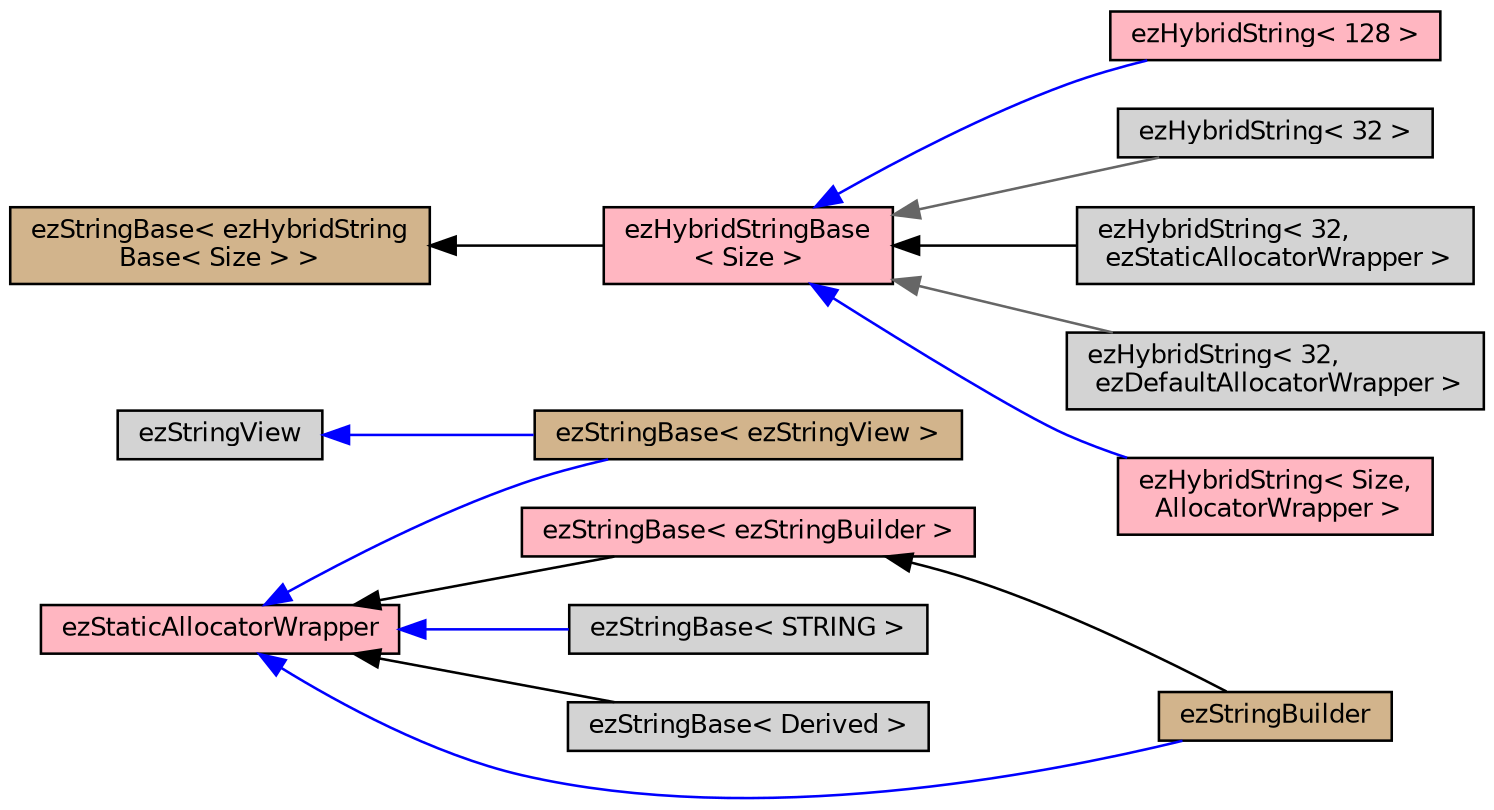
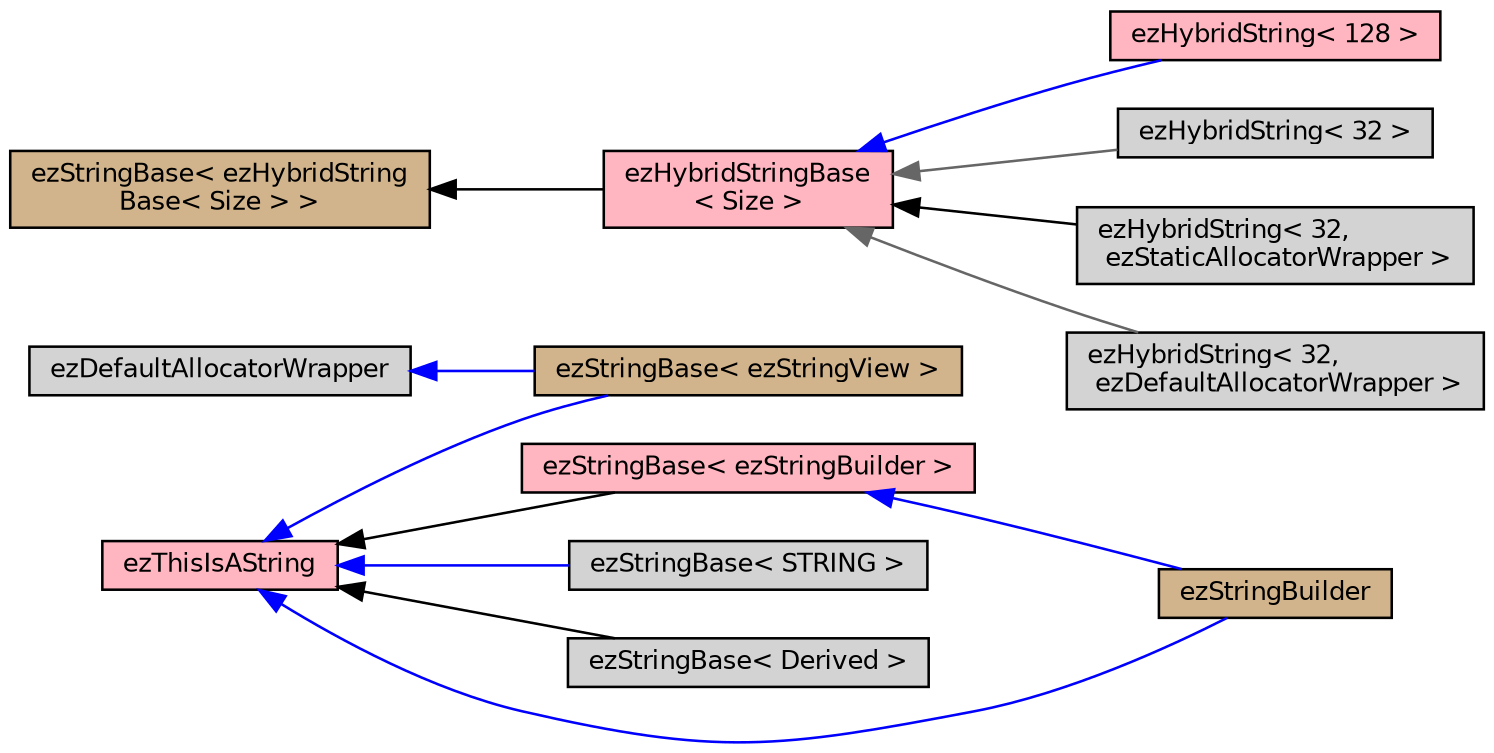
node "ezStringView": label "ezStringView" -> "ezDefaultAllocatorWrapper"
node "ezHybridString< Size, AllocatorWrapper >": removed
edge "ezStringBuilder" -> "ezStringBase< ezStringBuilder >": color black -> blue
node "ezStaticAllocatorWrapper": label "ezStaticAllocatorWrapper" -> "ezThisIsAString"
